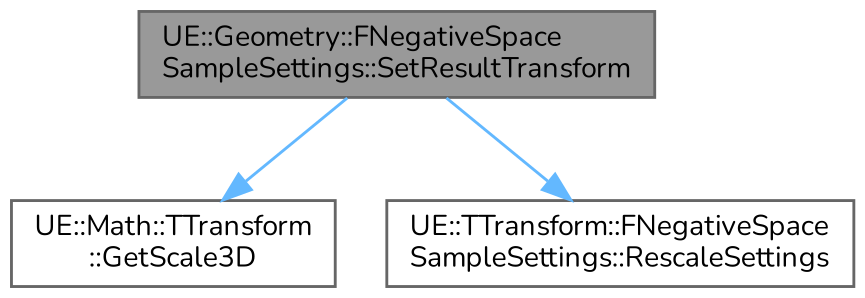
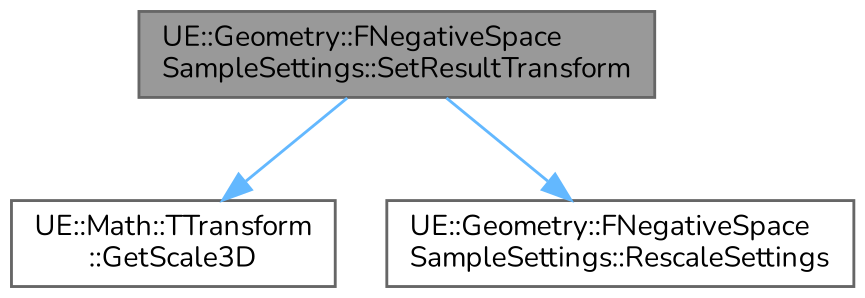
node "UE::TTransform::FNegativeSpace SampleSettings::RescaleSettings": label "UE::TTransform::FNegativeSpace SampleSettings::RescaleSettings" -> "UE::Geometry::FNegativeSpace SampleSettings::RescaleSettings"
